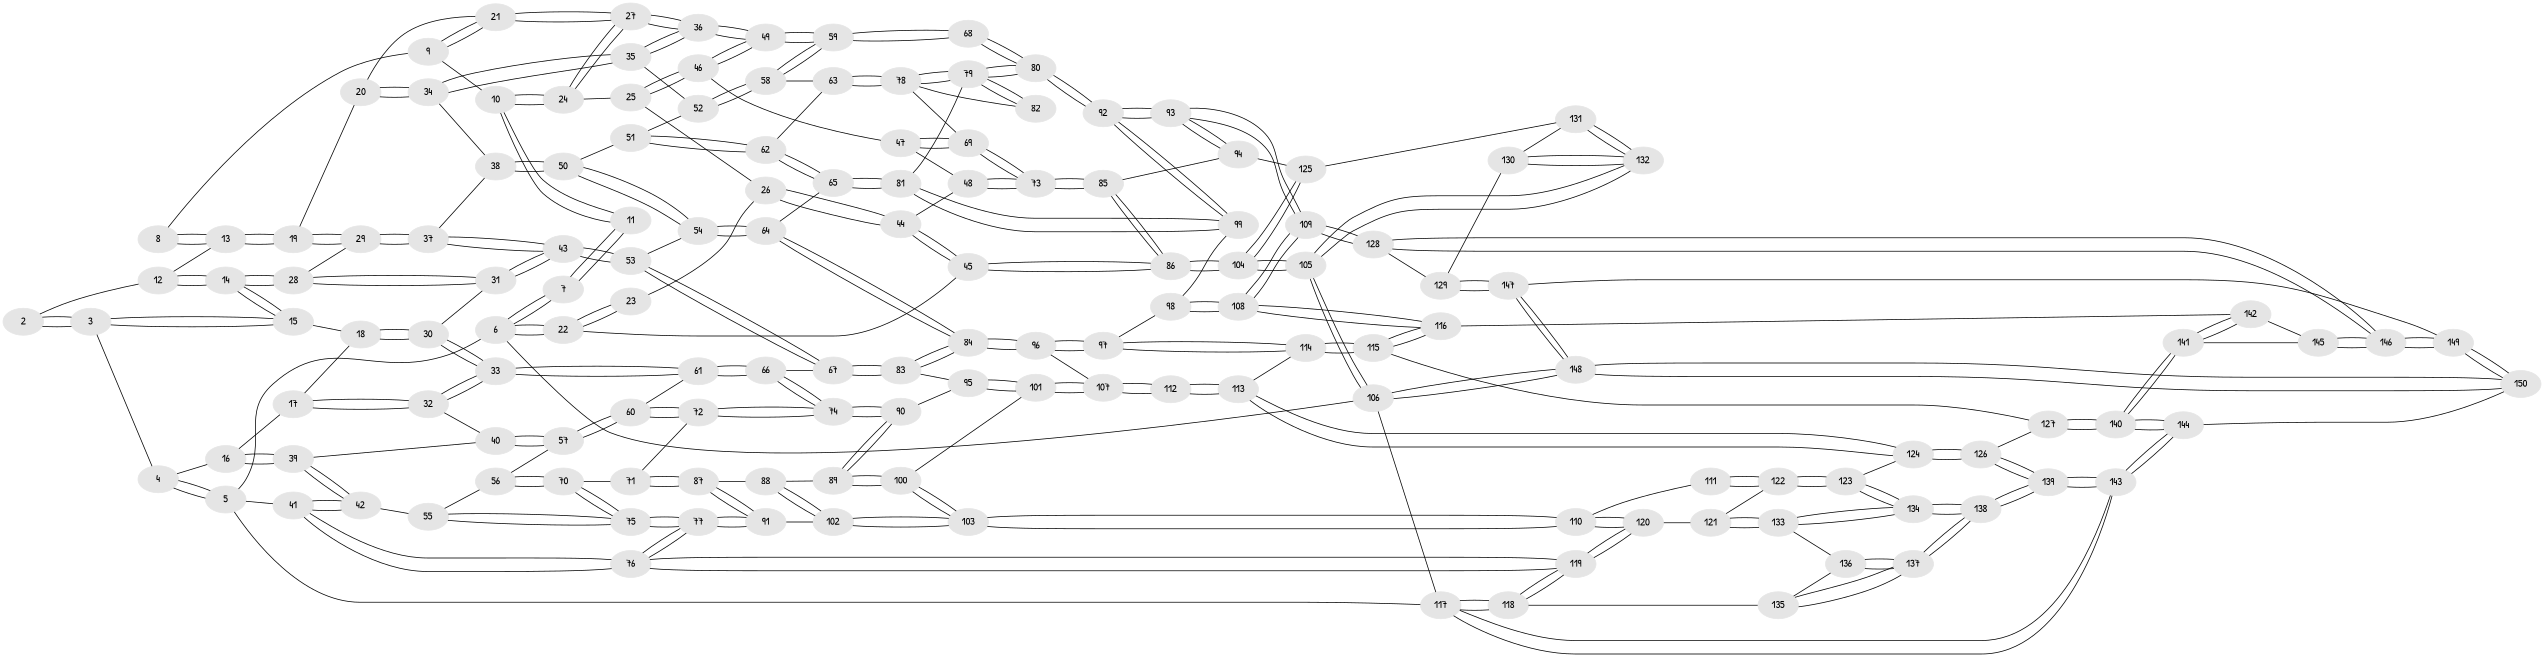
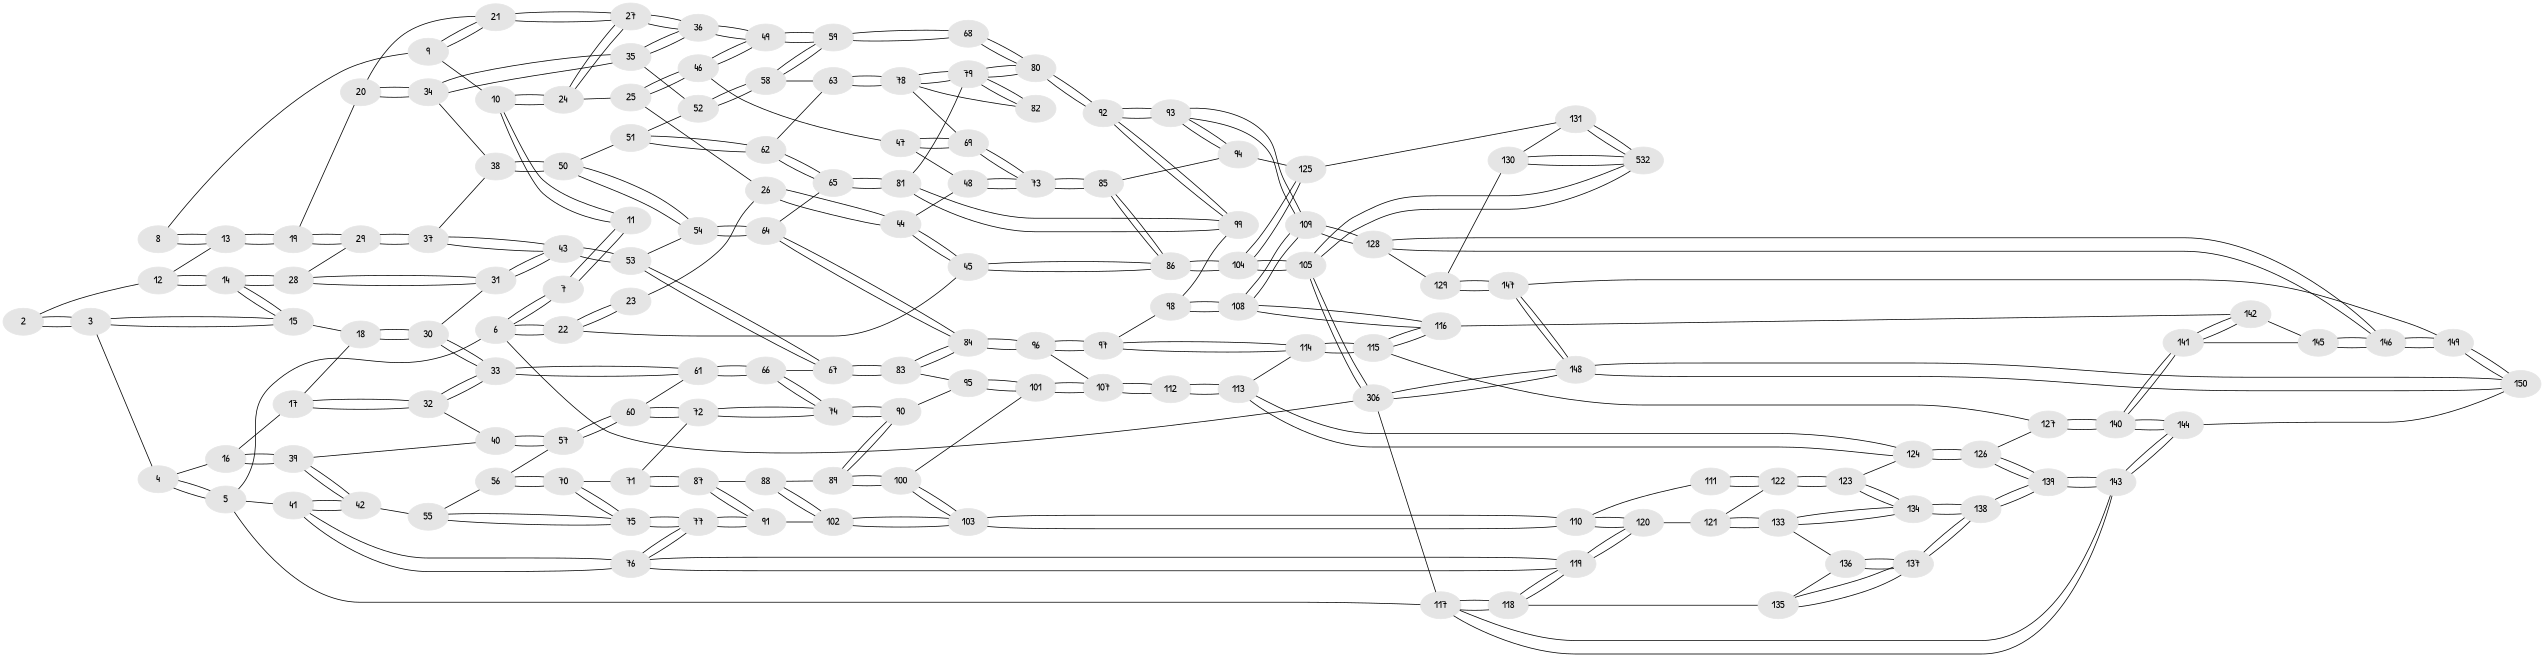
node "132": label "132" -> "532"
node "106": label "106" -> "306"
